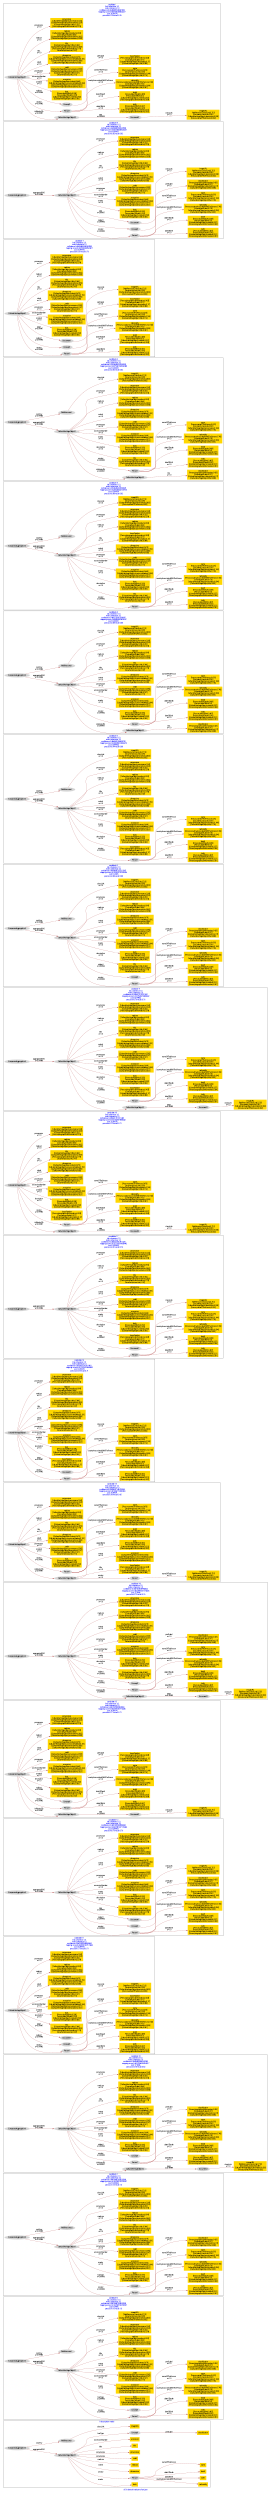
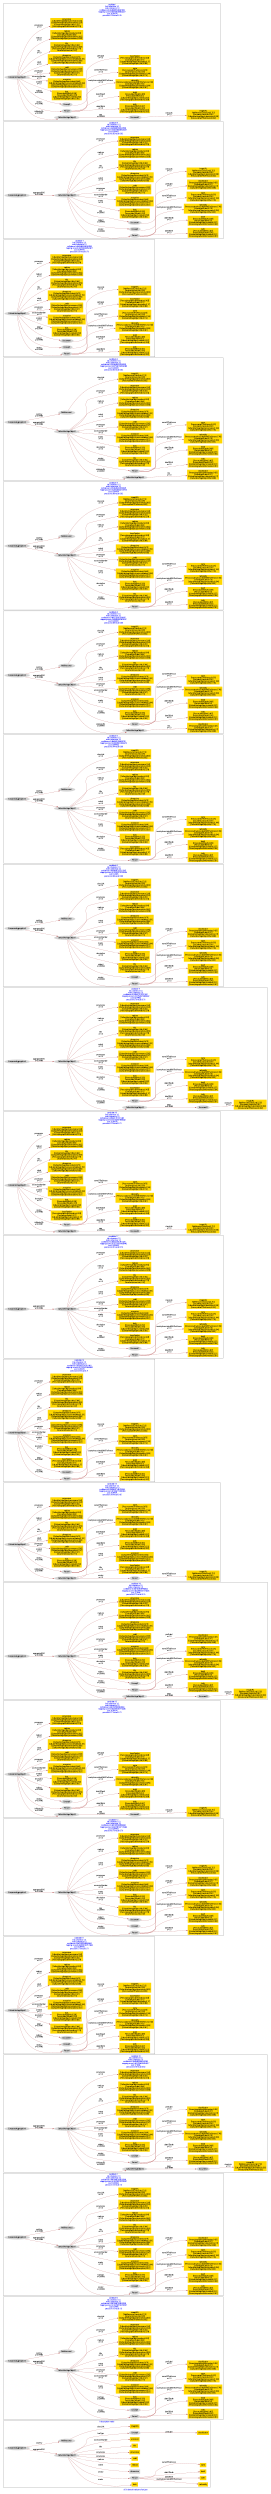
node "dimensions": fillcolor gold -> lightgray
